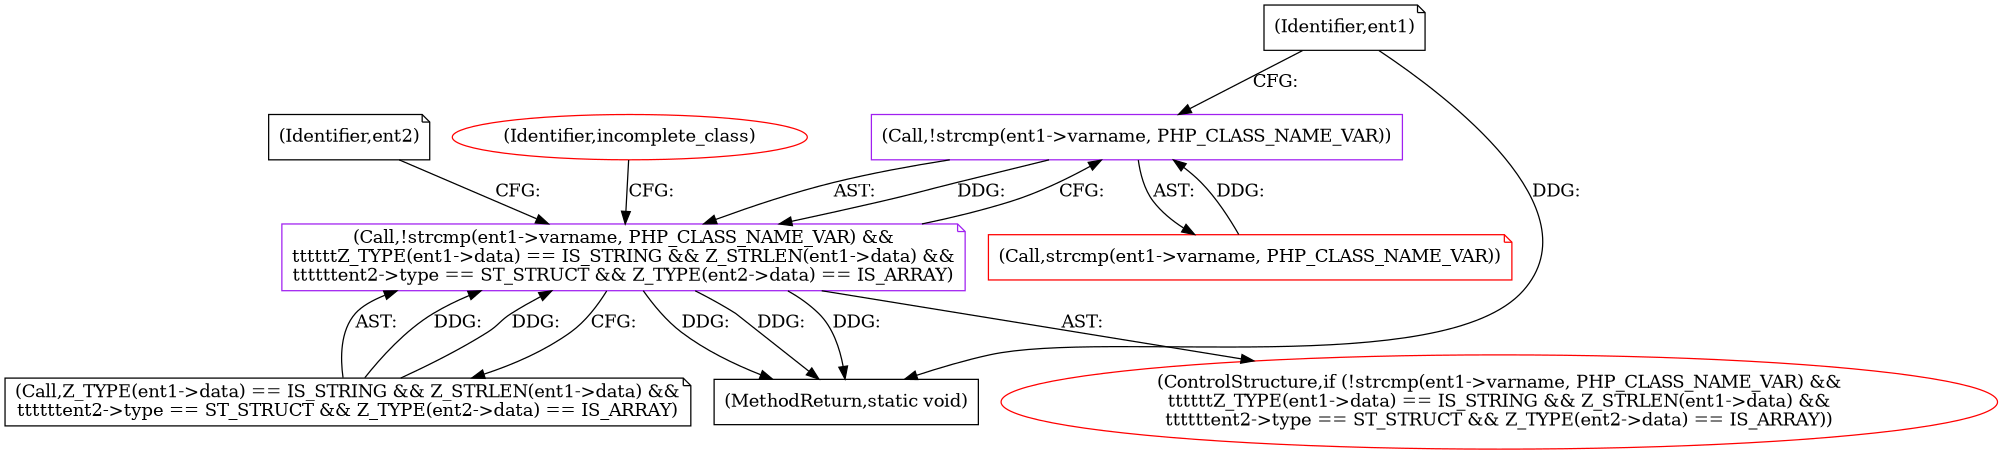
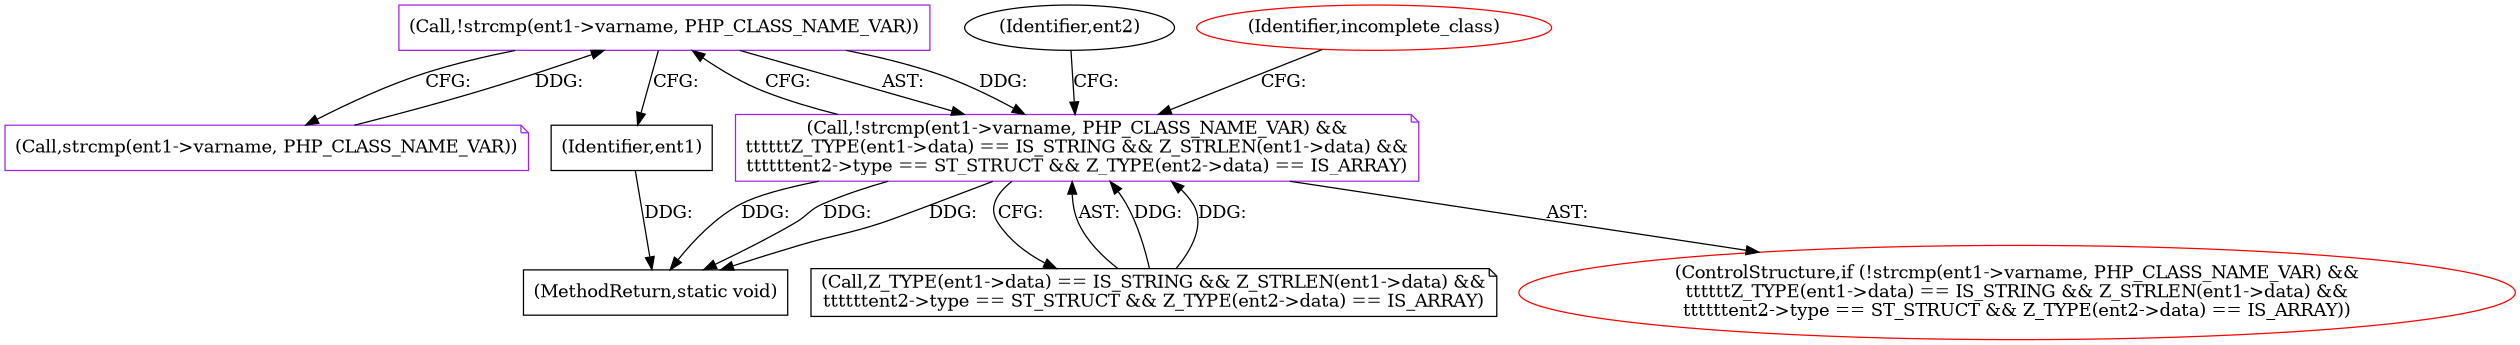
node "(Identifier,ent1)": shape note -> box
edge "(Identifier,ent1)" -> "(Call,!strcmp(ent1->varname, PHP_CLASS_NAME_VAR))": reversed
node "(Identifier,ent2)": shape note -> ellipse
edge "(Call,!strcmp(ent1->varname, PHP_CLASS_NAME_VAR))" -> "(Call,strcmp(ent1->varname, PHP_CLASS_NAME_VAR))": label "AST: " -> "CFG: "
node "(Call,strcmp(ent1->varname, PHP_CLASS_NAME_VAR))": color red -> purple
